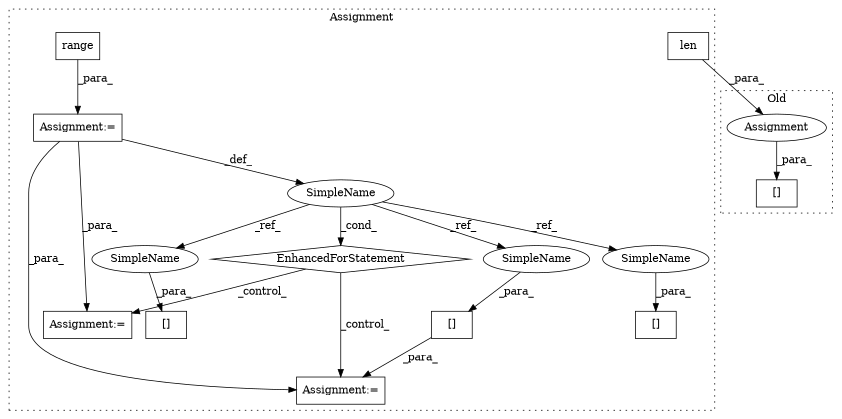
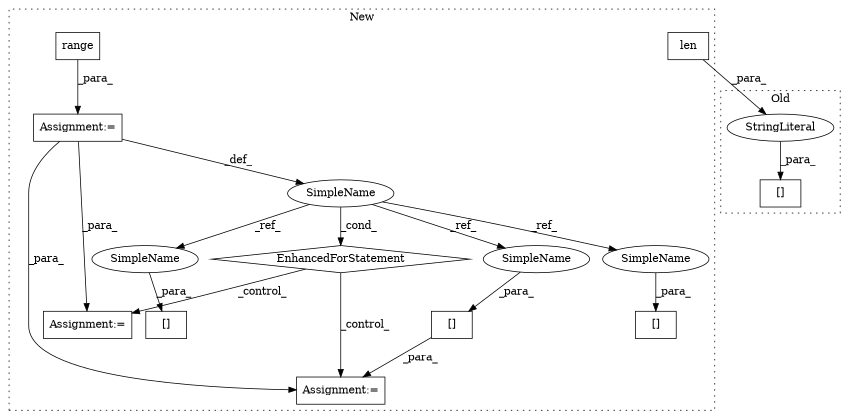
cluster "Assignment": label "Assignment" -> "New"
node "Assignment": label "Assignment" -> "StringLiteral"
